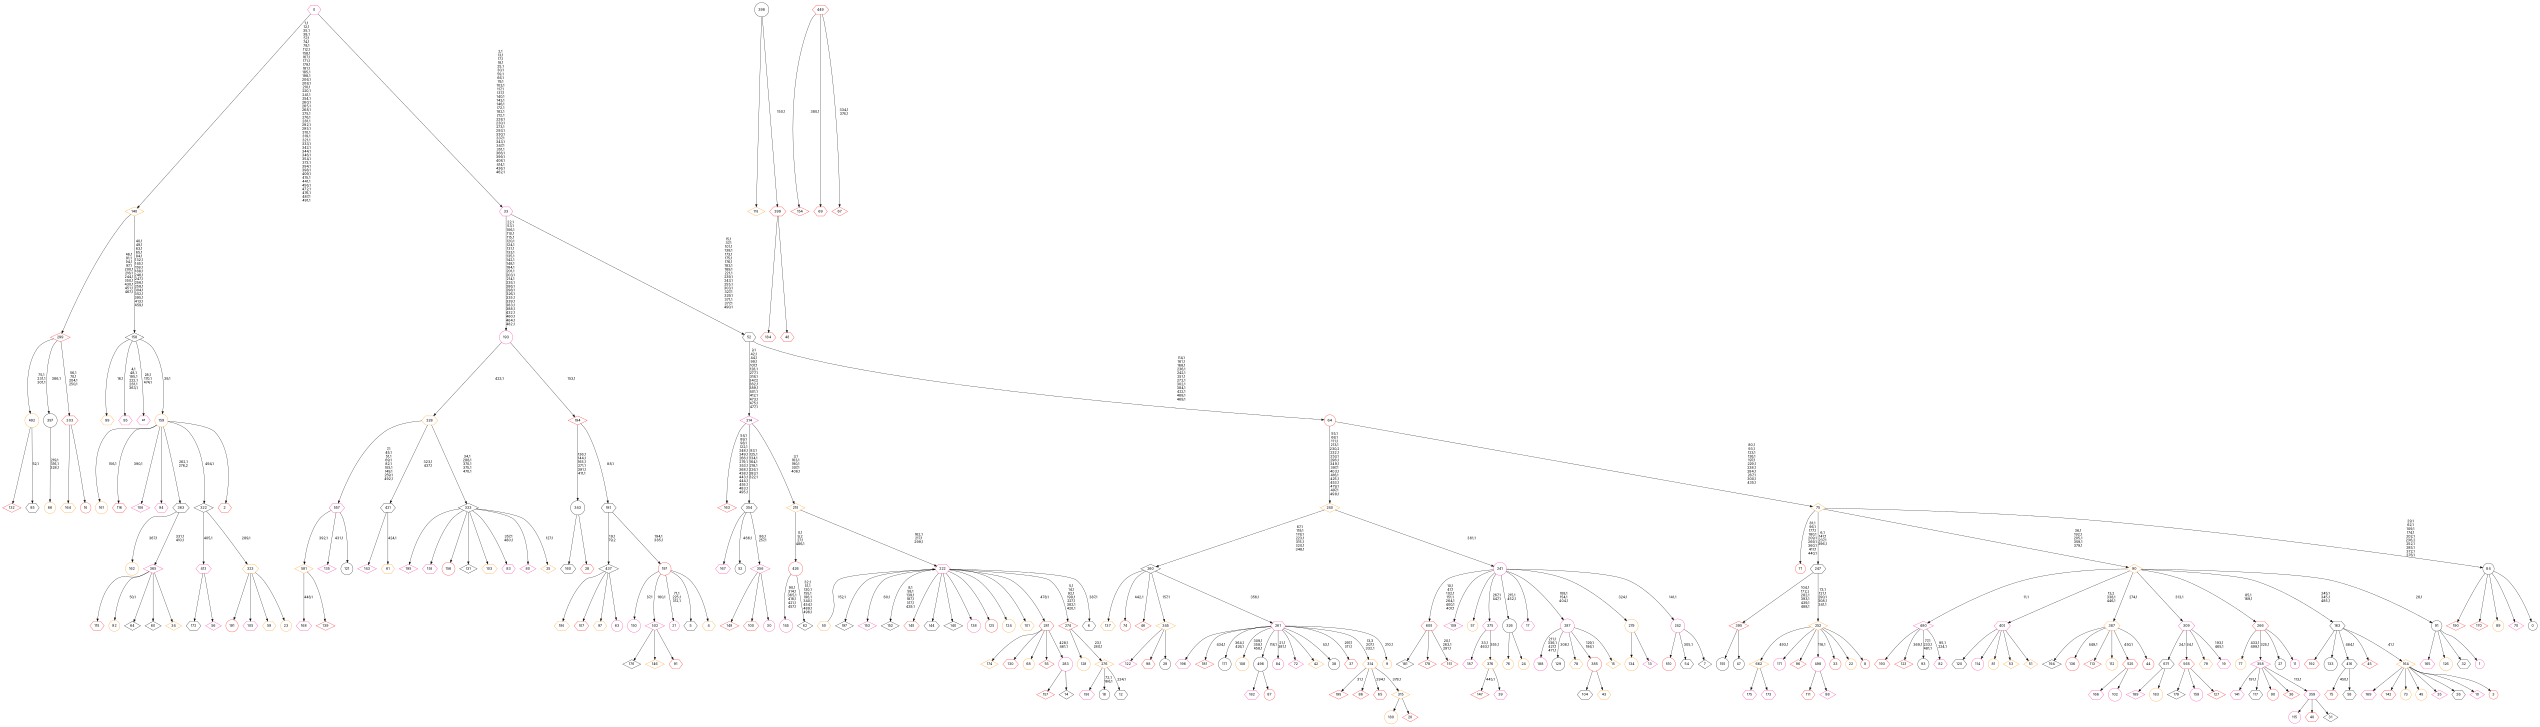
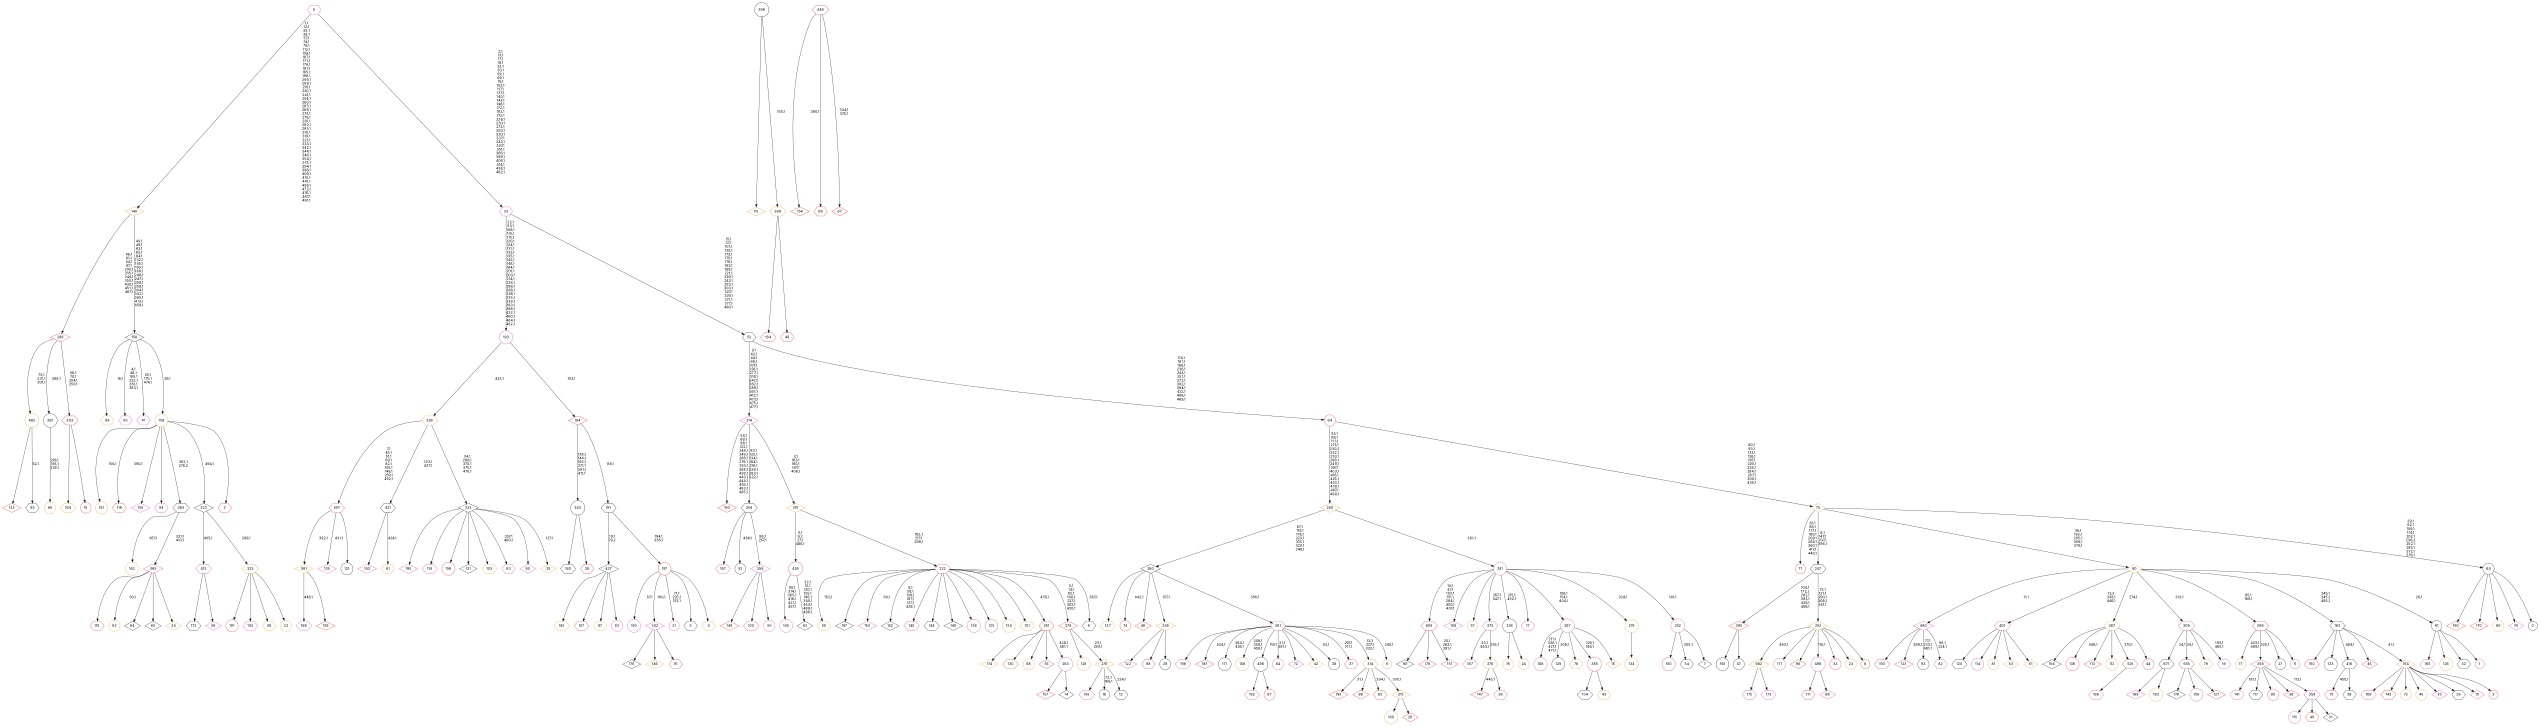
node "399": color red -> darkorange
edge "50" -> "222": reversed
edge "261" -> "9": label "210,1" -> "240,1"
edge "387" -> "525": label "450,1" -> "270,1"
node "13": removed
node "102": removed
